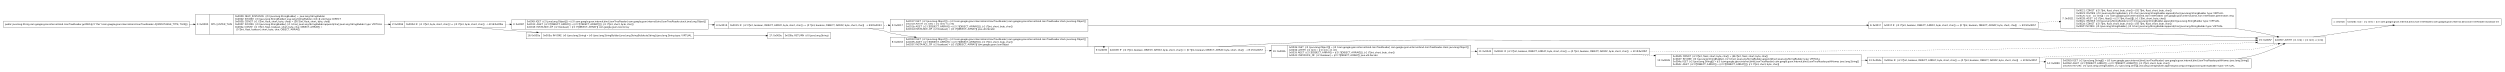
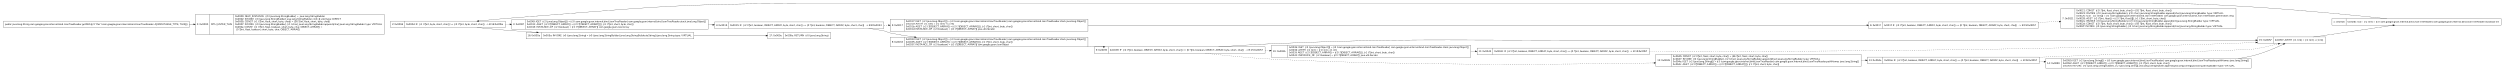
edge "0: 0x0000" -> "2: 0x000d": now "1: 0x000b" -> "2: 0x000d"
edge "7: 0x0021" -> "15: 0x0057": removed
edge "6: 0x001f" -> "15: 0x0057": removed
edge "11: 0x0043" -> "12: 0x0045": now "9: 0x0039" -> "12: 0x0045"
